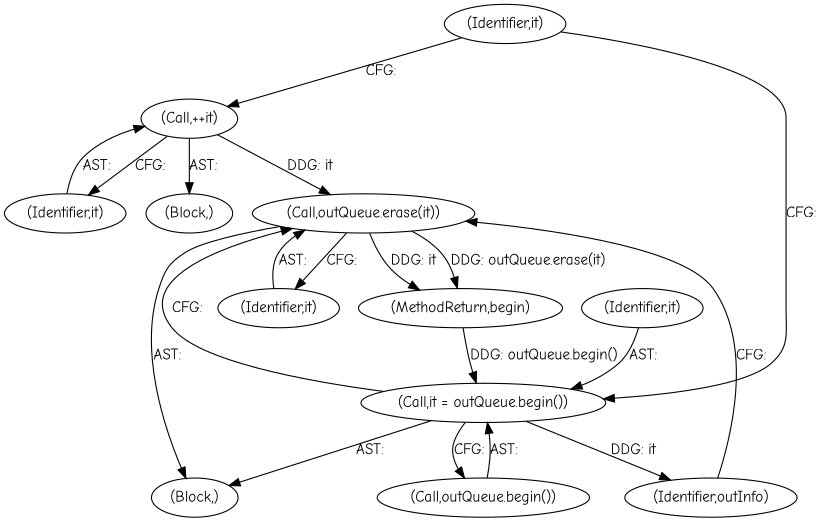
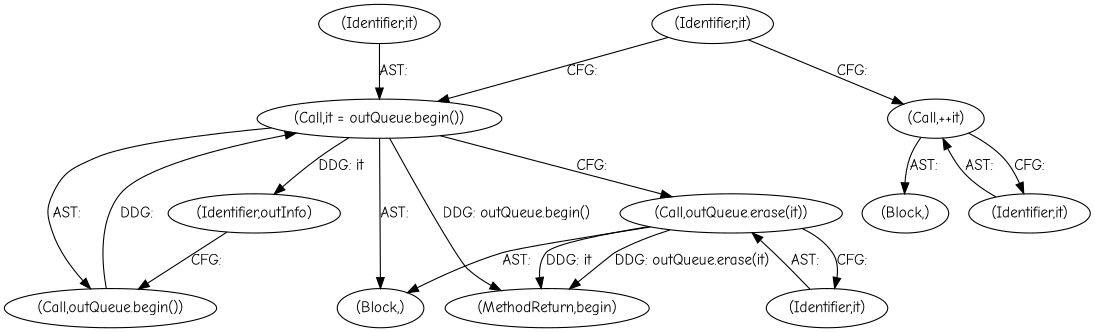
edge "(Call,++it)" -> "(Call,outQueue.erase(it))": removed, label "DDG: it"
edge "(Identifier,outInfo)" -> "(Call,outQueue.erase(it))": now "(Identifier,outInfo)" -> "(Call,outQueue.begin())"
edge "(MethodReturn,begin)" -> "(Call,it = outQueue.begin())": reversed
edge "(Call,it = outQueue.begin())" -> "(Call,outQueue.begin())": label "CFG: " -> "AST: "
edge "(Call,outQueue.begin())" -> "(Call,it = outQueue.begin())": label "AST: " -> "DDG: "
